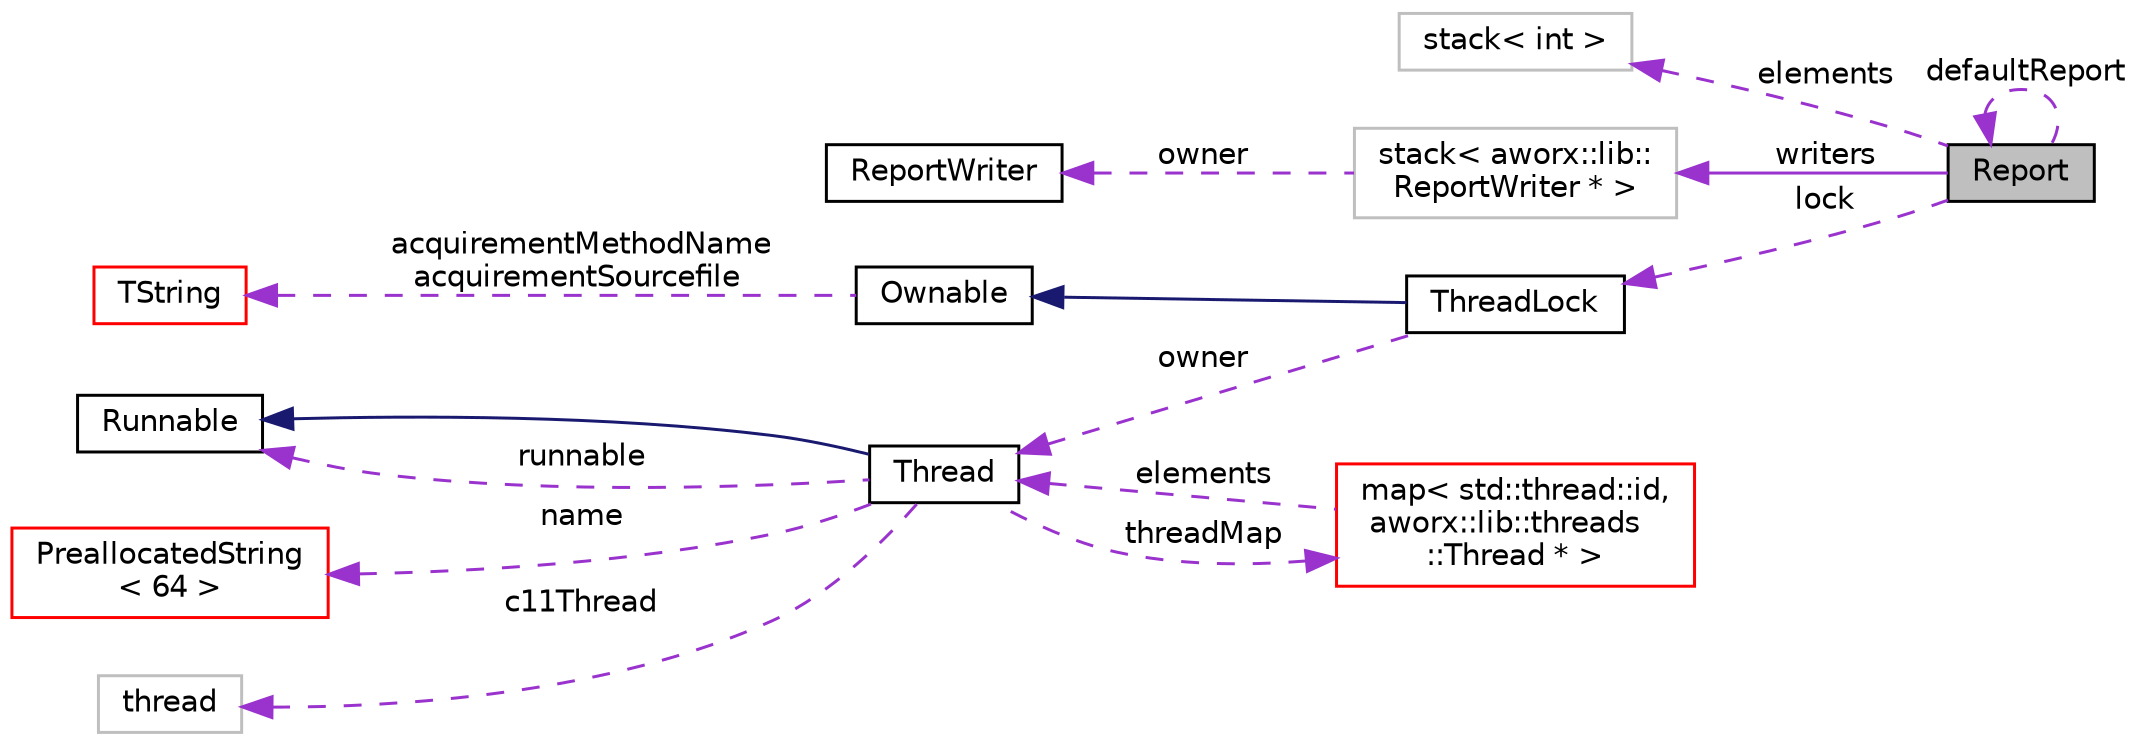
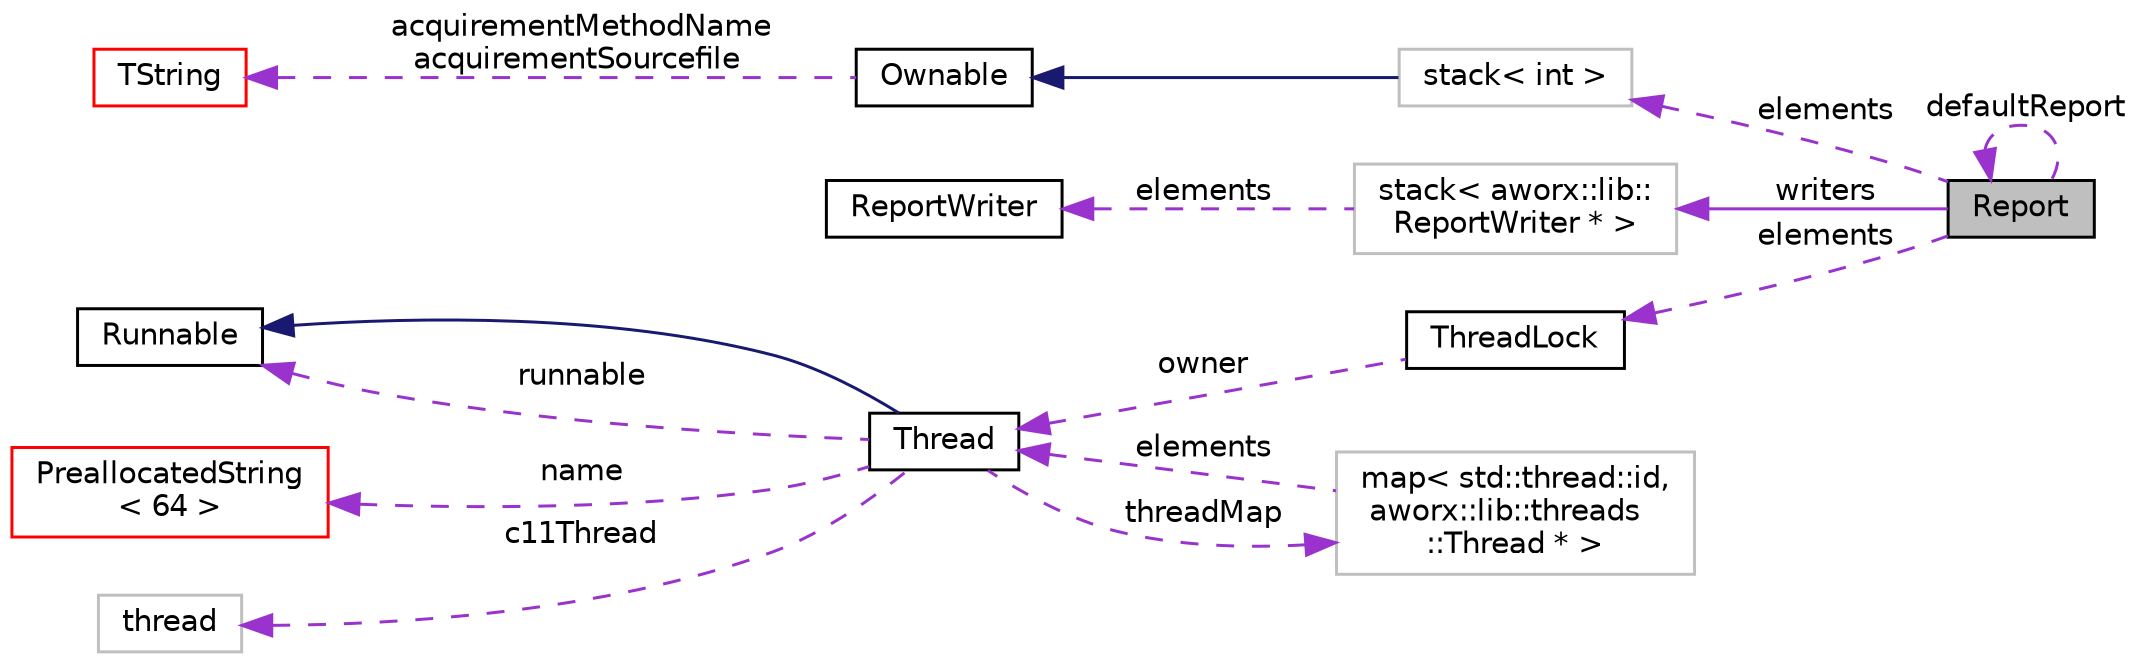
edge "stack< aworx::lib:: ReportWriter * >" -> "ReportWriter": label " owner" -> " elements"
edge "Report" -> "ThreadLock": label " lock" -> " elements"
edge "ThreadLock" -> "Ownable": now "stack< int >" -> "Ownable"
node "map< std::thread::id, aworx::lib::threads ::Thread * >": color red -> grey75
